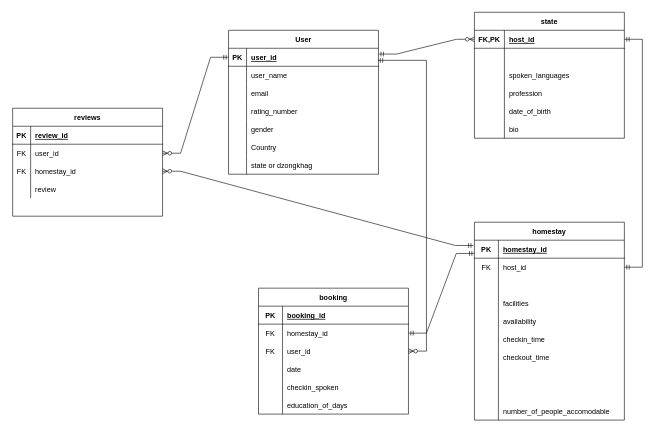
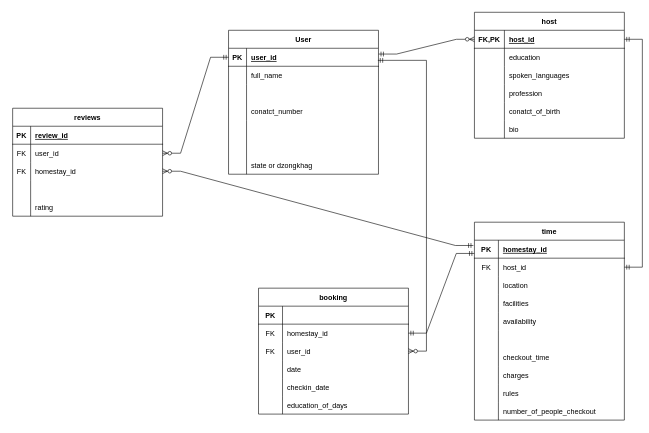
node "state": label "state" -> "host"
node "education": added
node "user_name": label "user_name" -> "full_name"
node "email": removed
node "rating_number": label "rating_number" -> "conatct_number"
node "date_of_birth": label "date_of_birth" -> "conatct_of_birth"
node "gender": removed
node "Country": removed
node "review": removed
node "rating": added
node "homestay": label "homestay" -> "time"
node "location": added
node "booking_id": removed
node "checkin_time": removed
node "charges": added
node "checkin_spoken": label "checkin_spoken" -> "checkin_date"
node "rules": added
node "number_of_people_accomodable": label "number_of_people_accomodable" -> "number_of_people_checkout"
